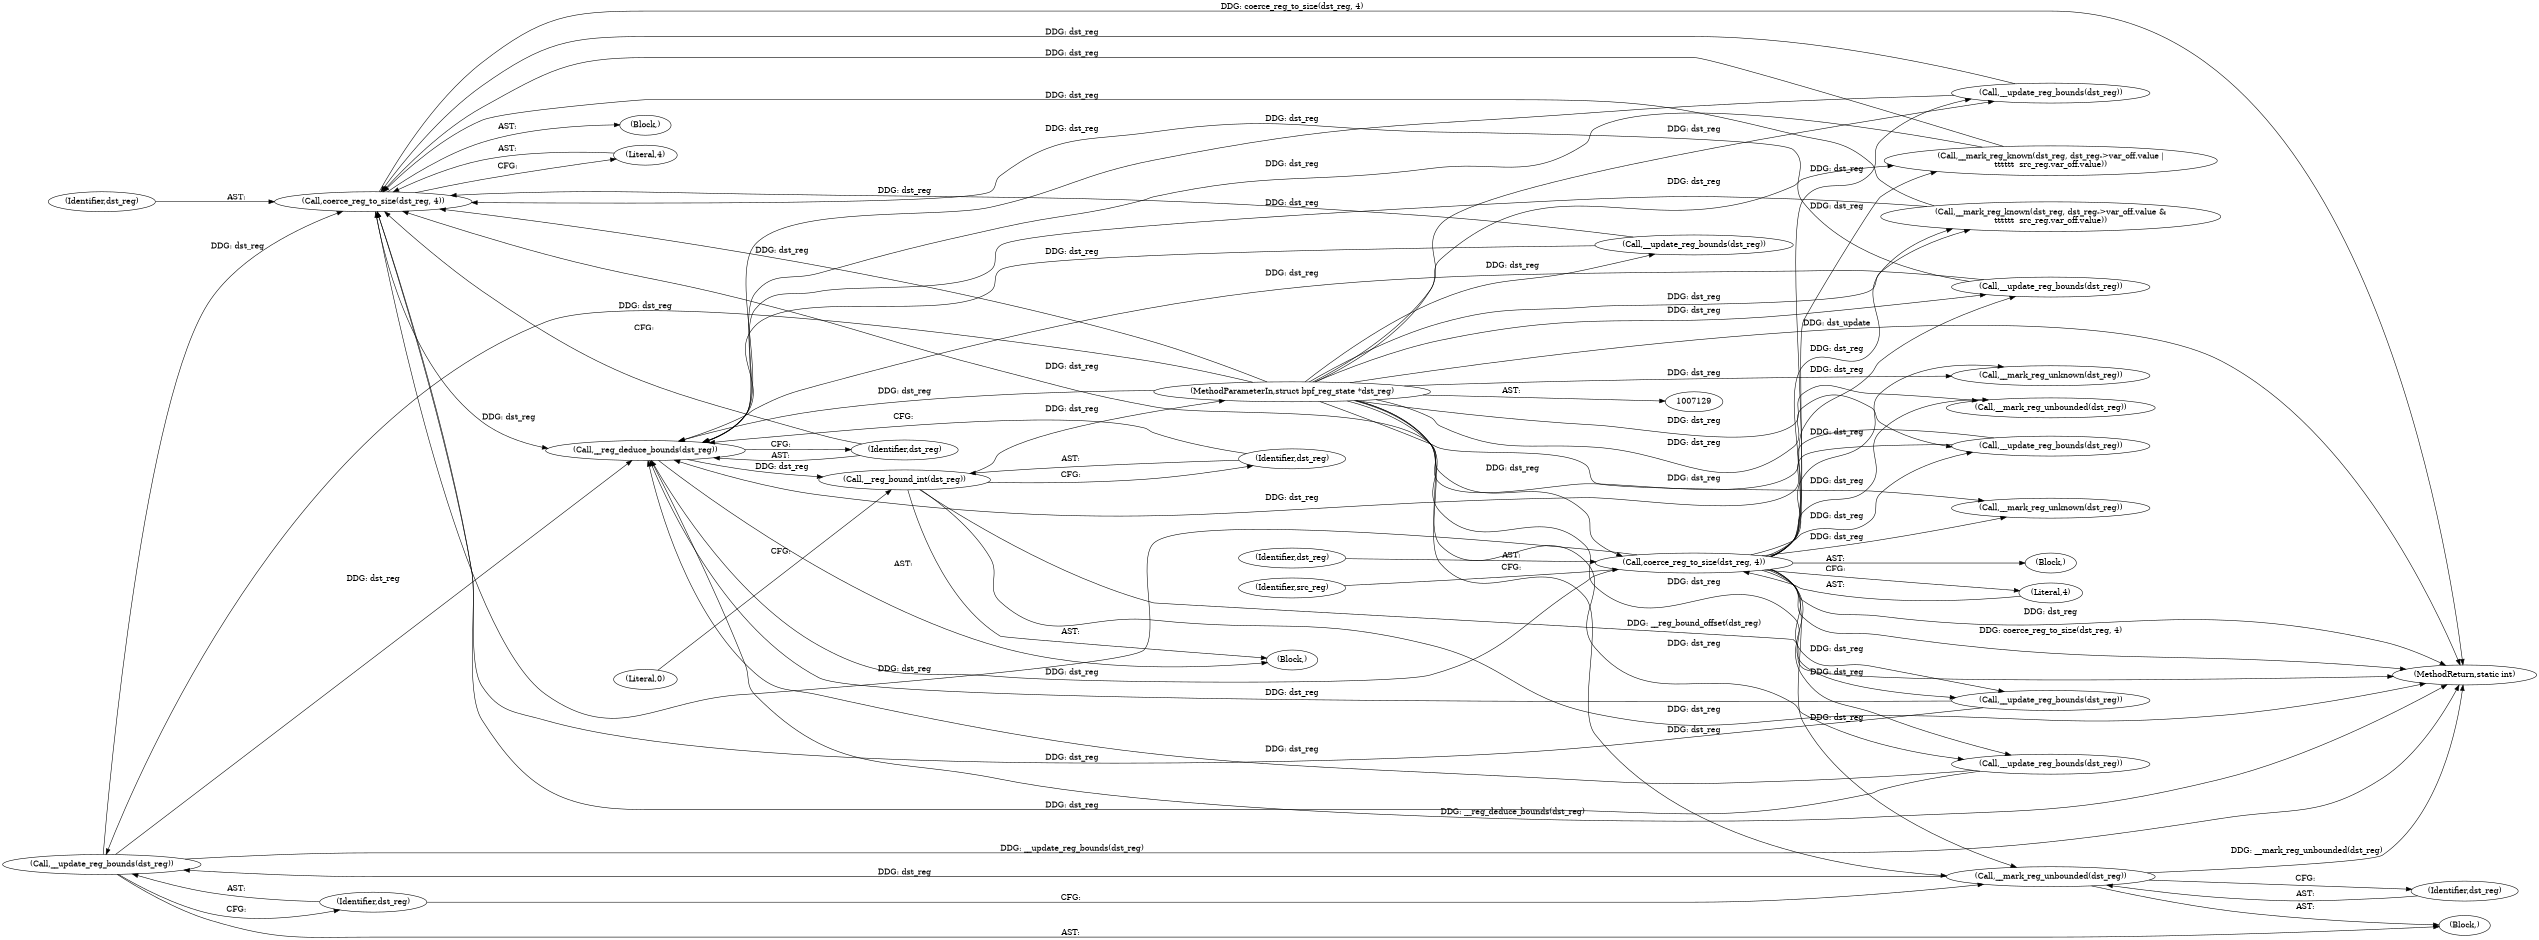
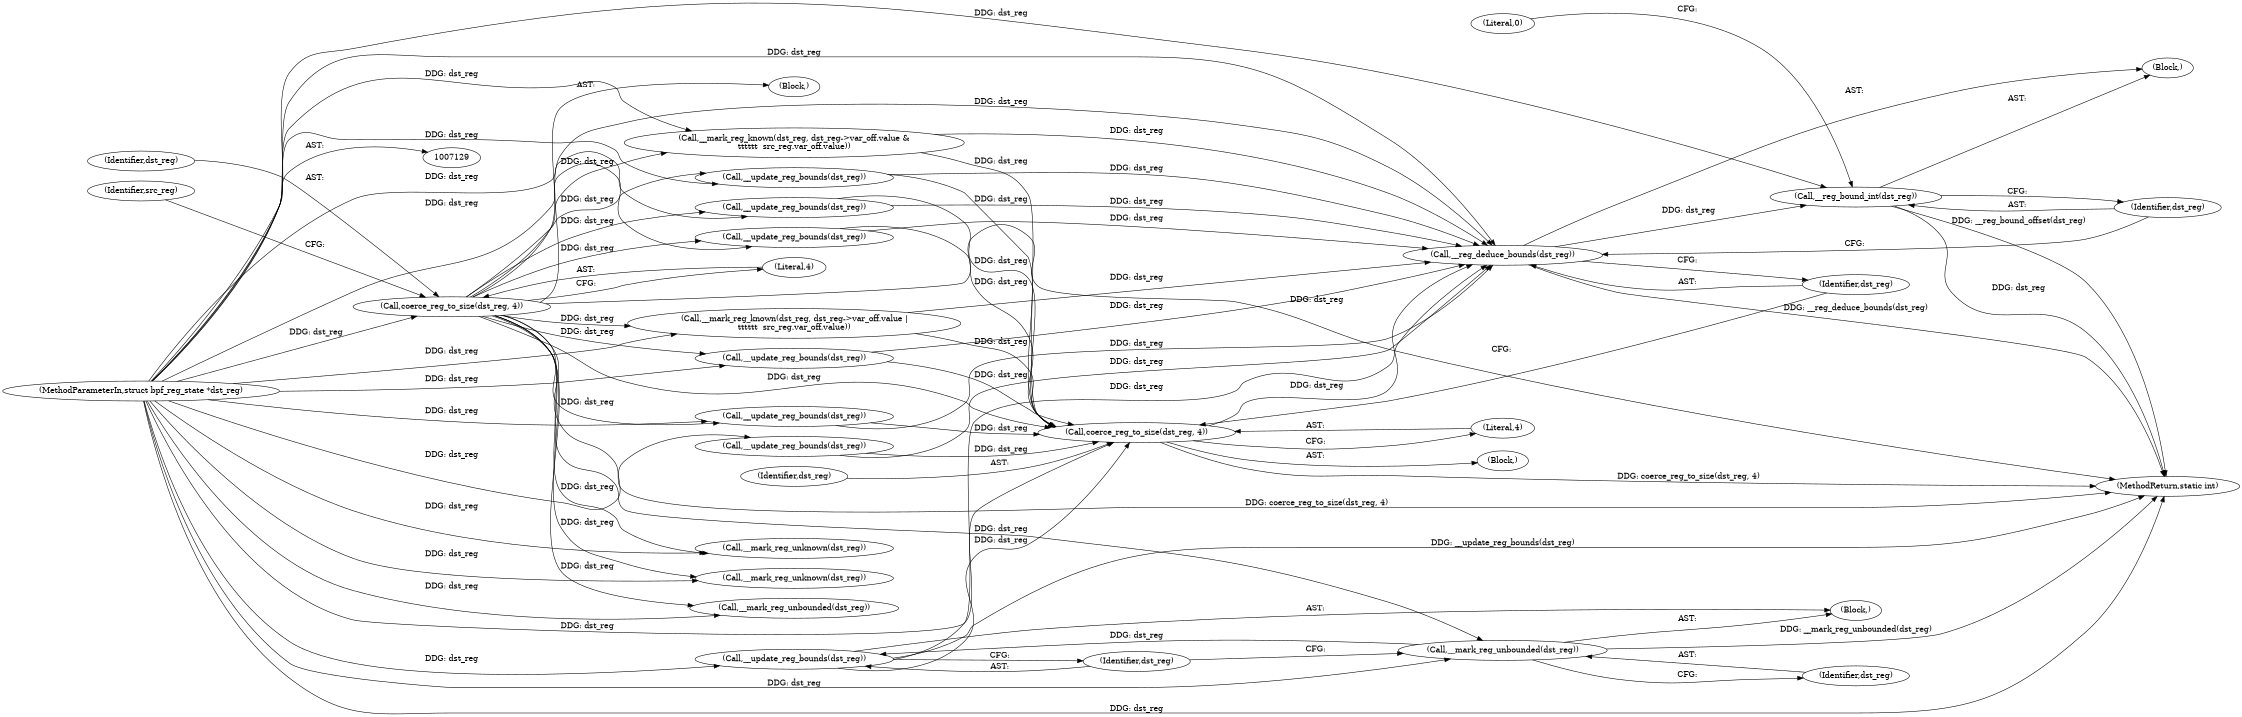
edge "(MethodParameterIn,struct bpf_reg_state *dst_reg)" -> "(MethodReturn,static int)": label "DDG: dst_update" -> "DDG: dst_reg"
edge "(Call,__reg_bound_int(dst_reg))" -> "(MethodParameterIn,struct bpf_reg_state *dst_reg)": reversed
